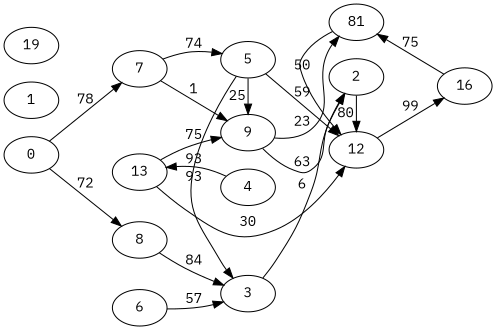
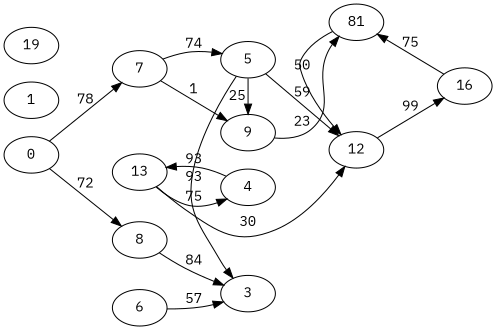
node "2": removed
edge "13" -> "9": now "13" -> "4"
